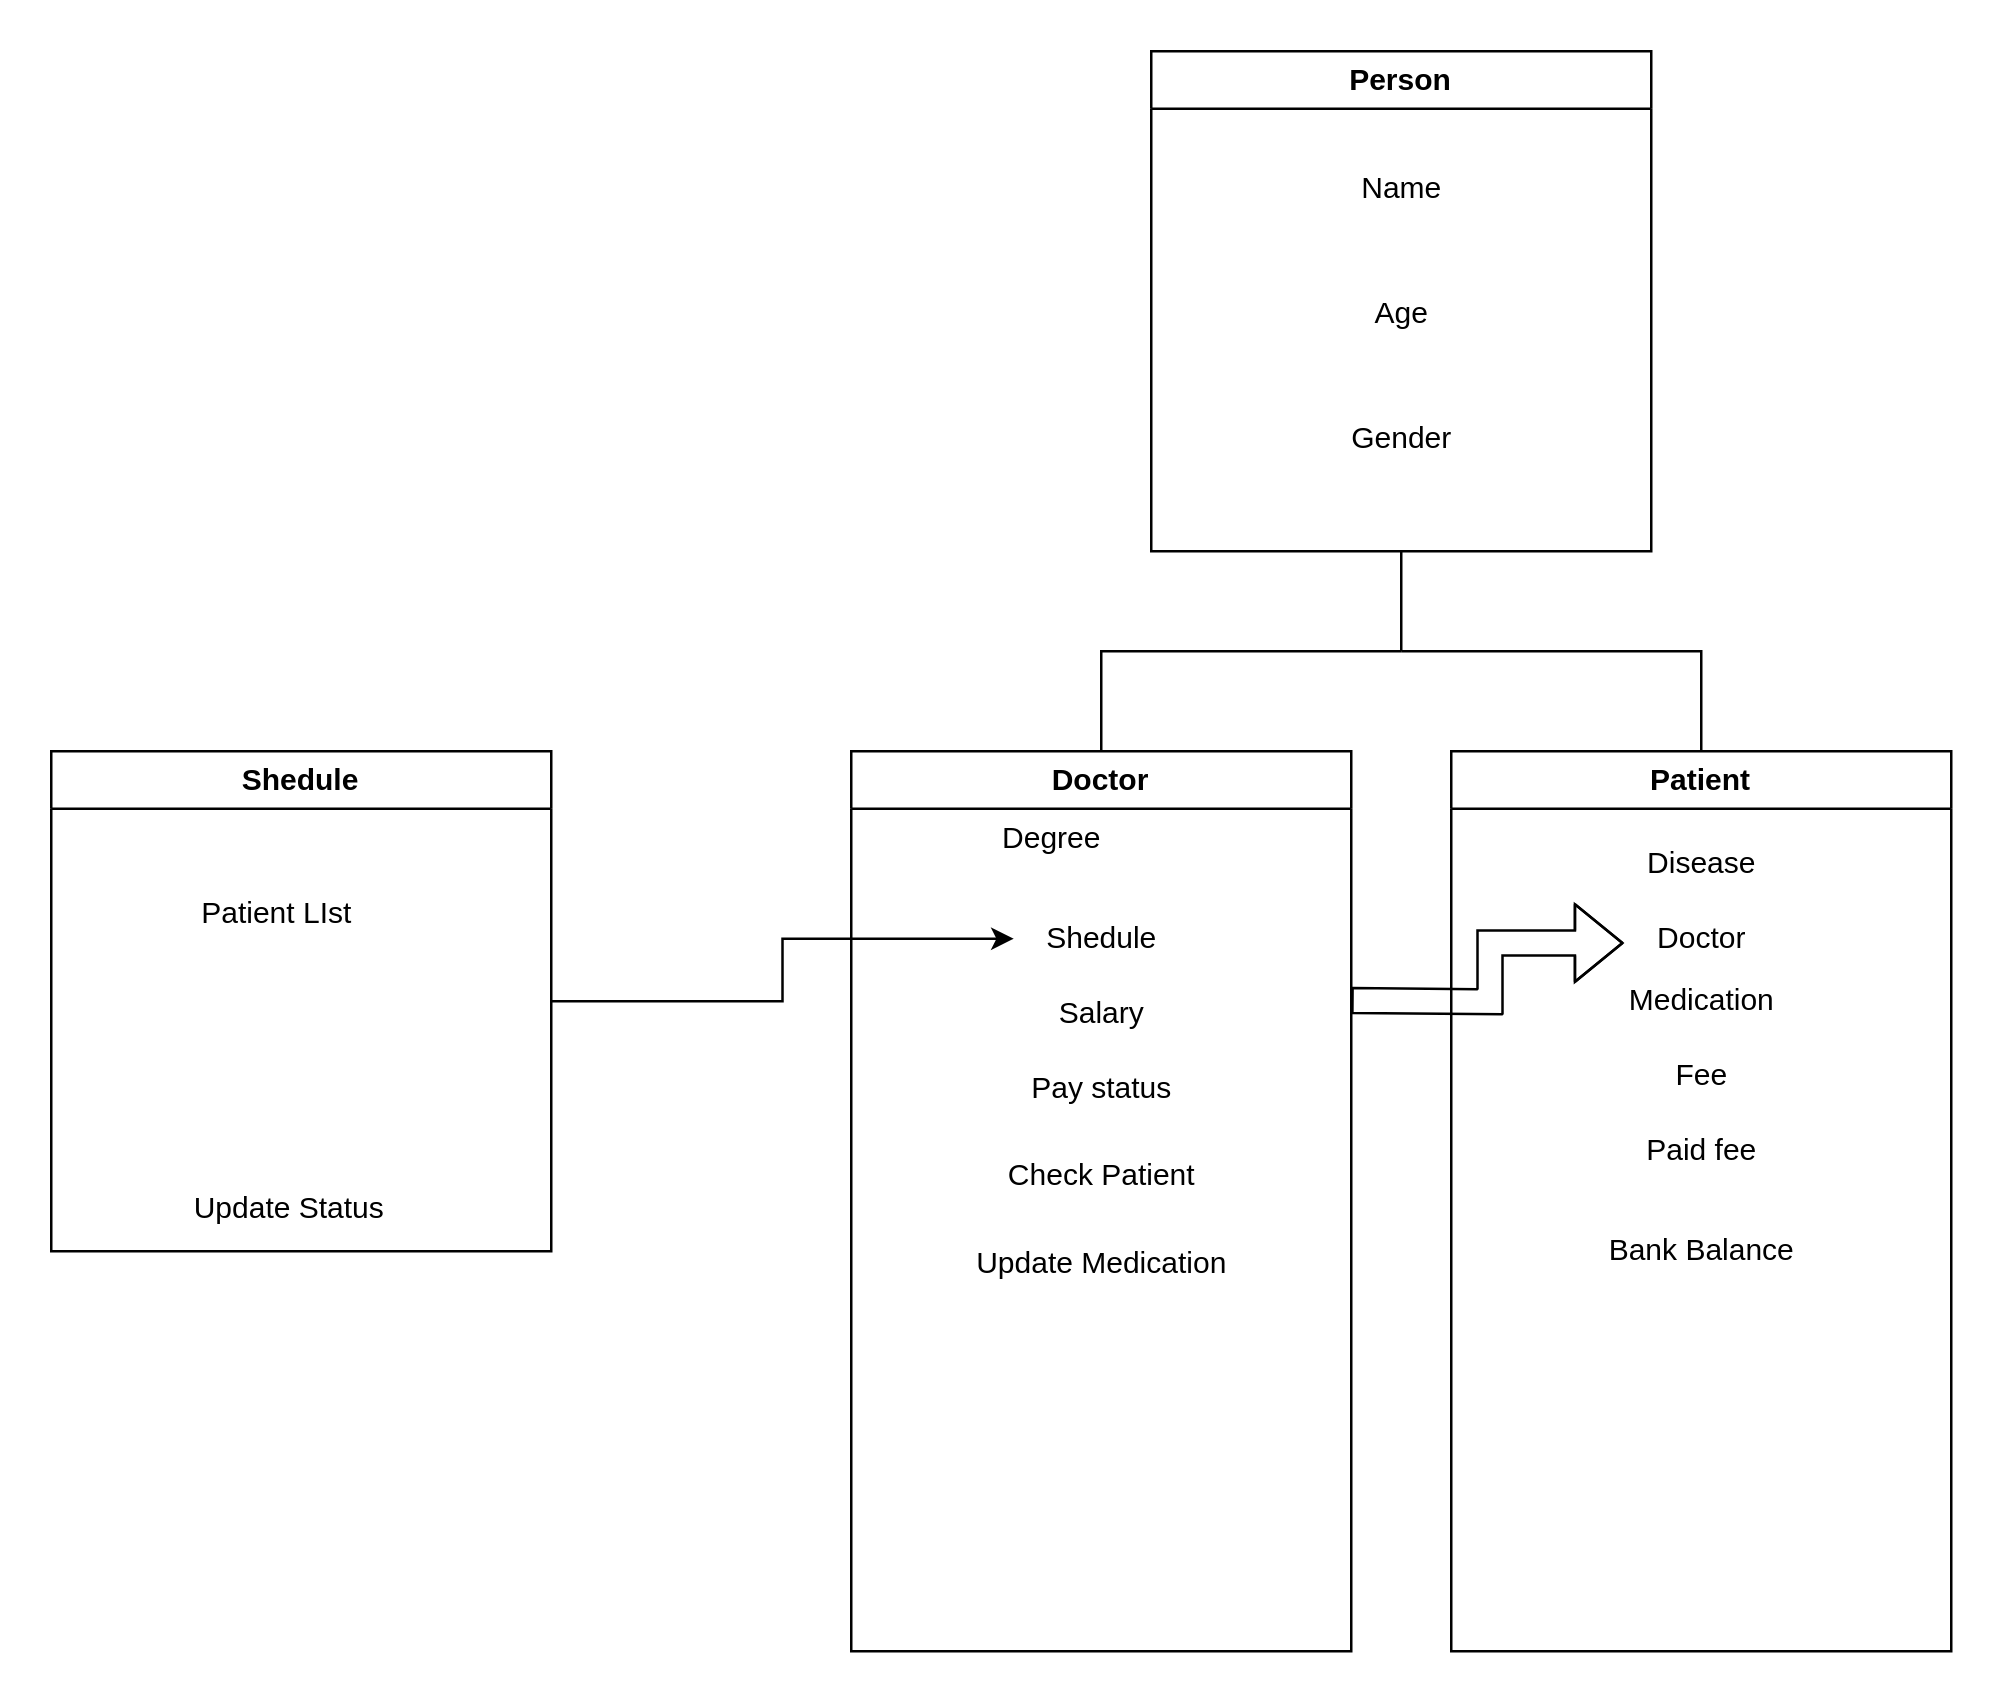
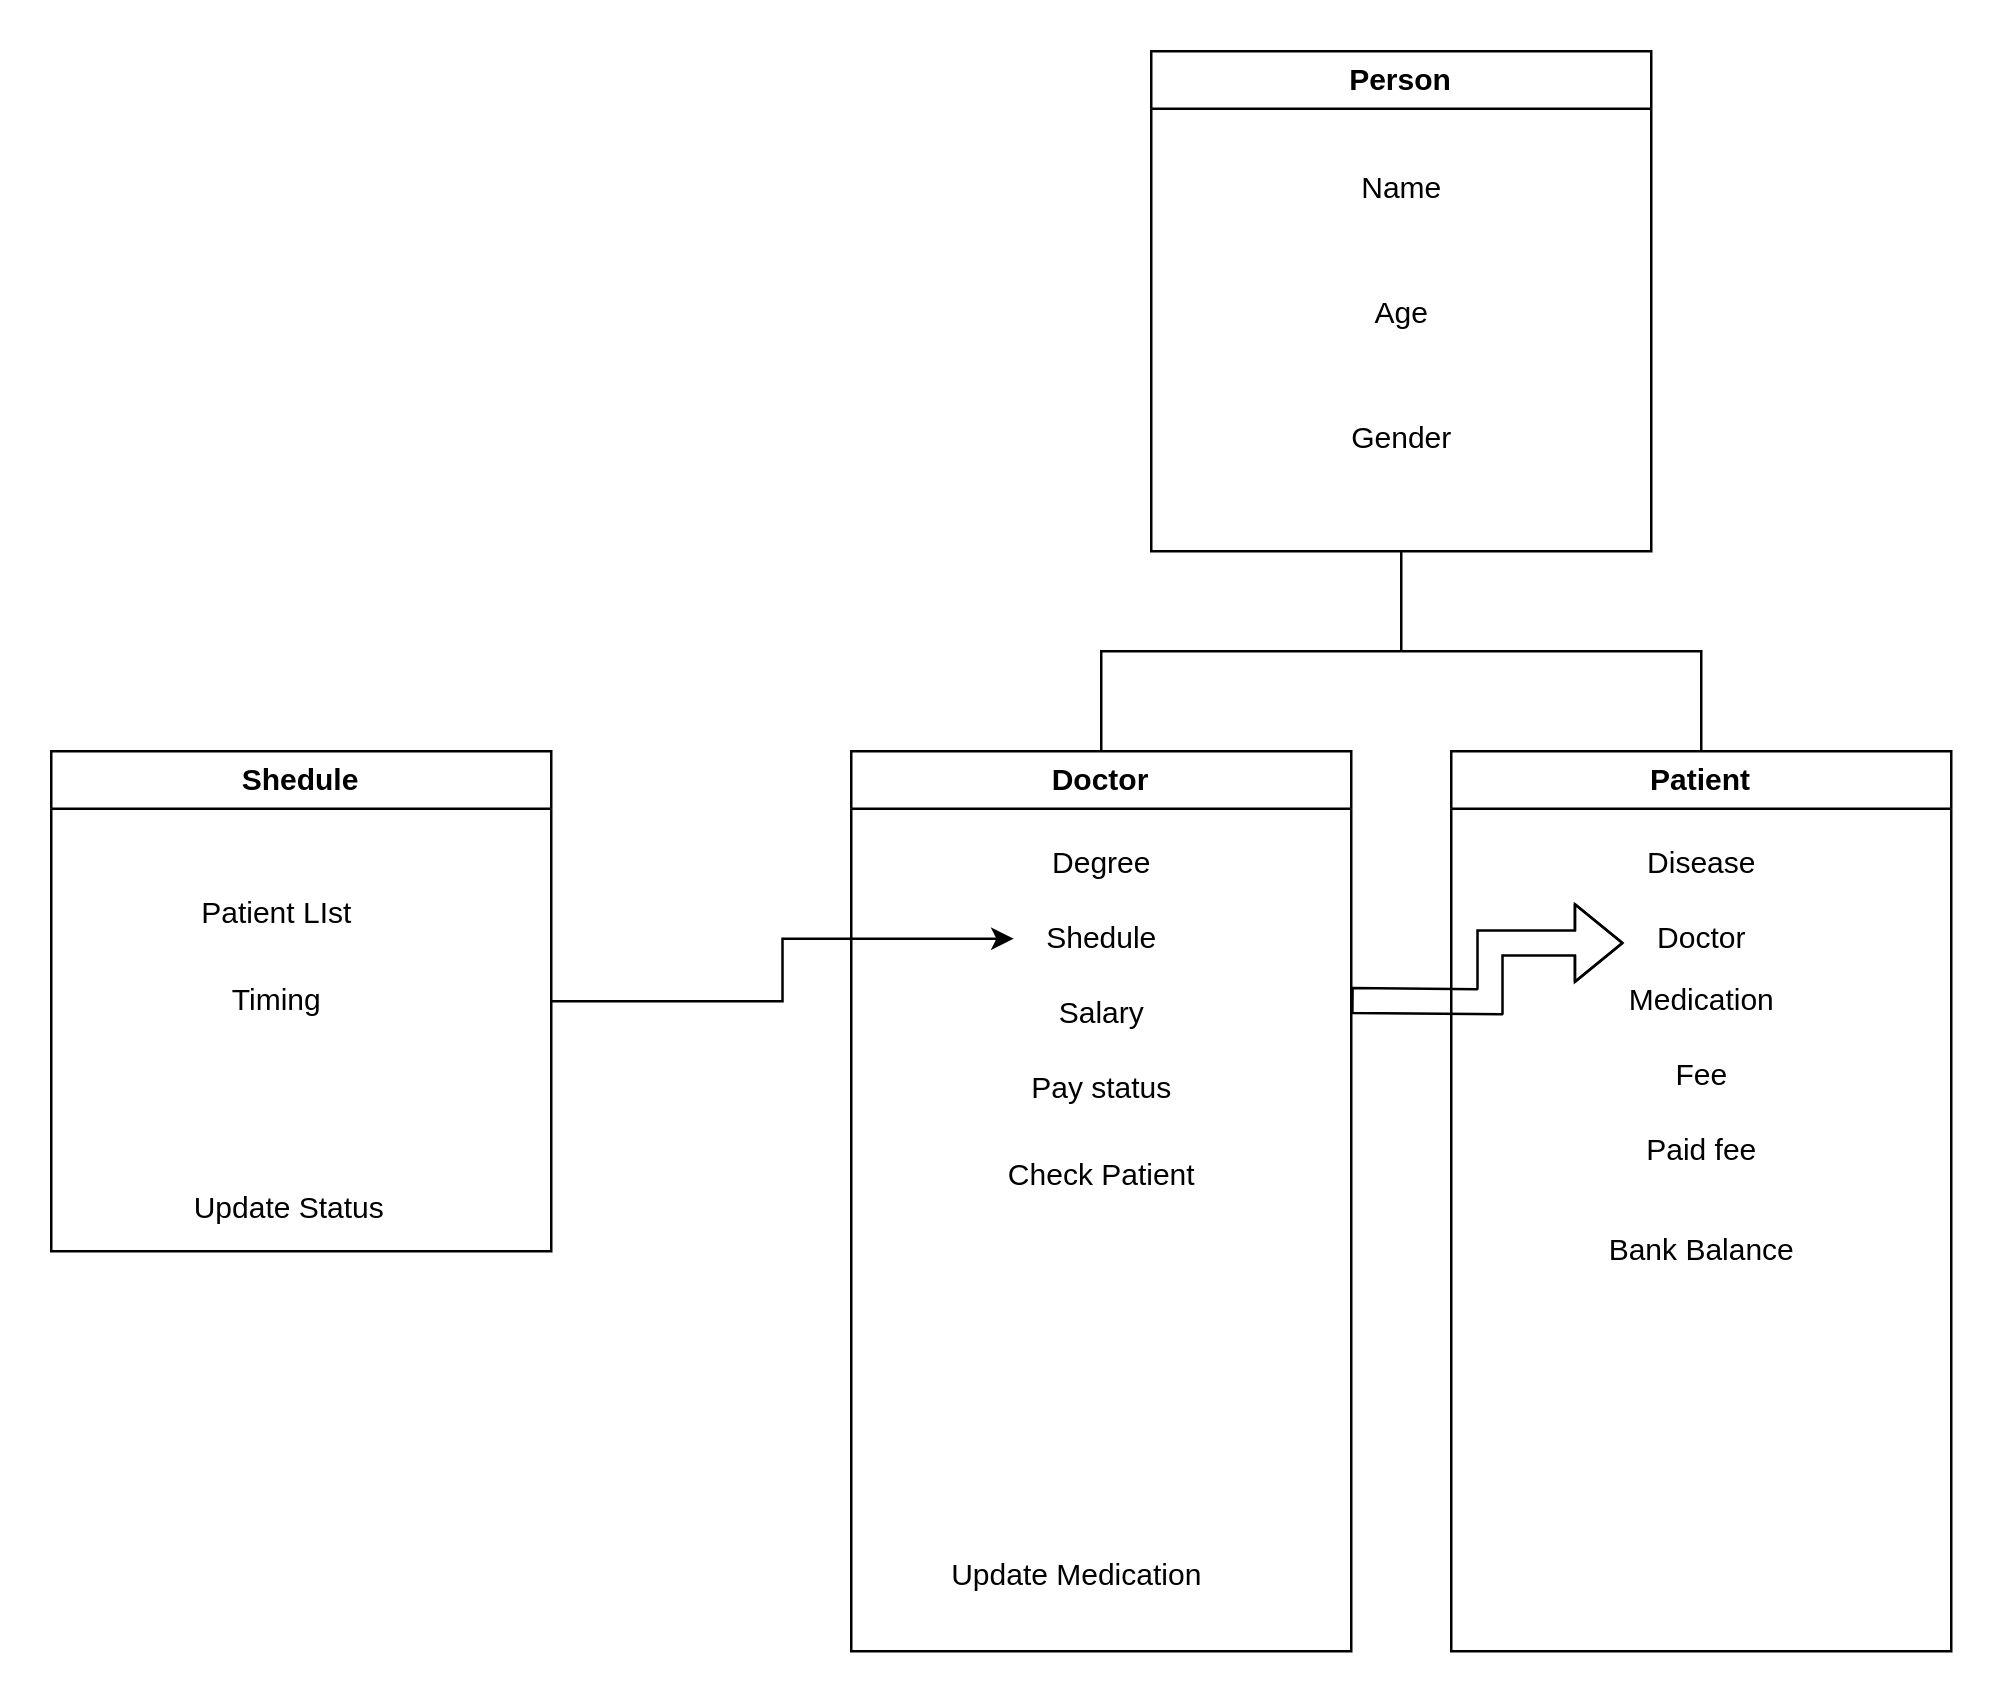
node "Degree": moved (1051, 839) -> (1101, 864)
node "Timing": added
node "Update Medication": moved (1101, 1264) -> (1076, 1576)
